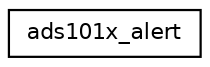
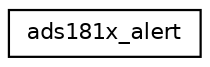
node "ads101x_alert": label "ads101x_alert" -> "ads181x_alert"
